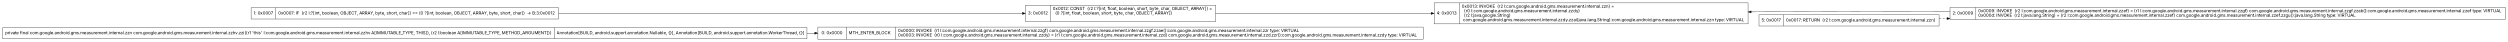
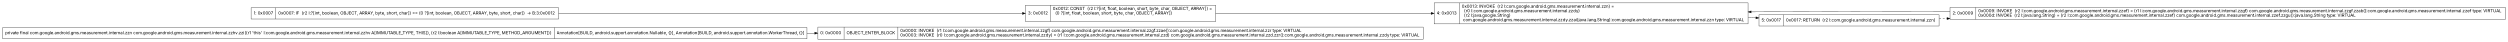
edge "4: 0x0013" -> "5: 0x0017": added
node "0: 0x0000": text "MTH_ENTER_BLOCK" -> "OBJECT_ENTER_BLOCK"
